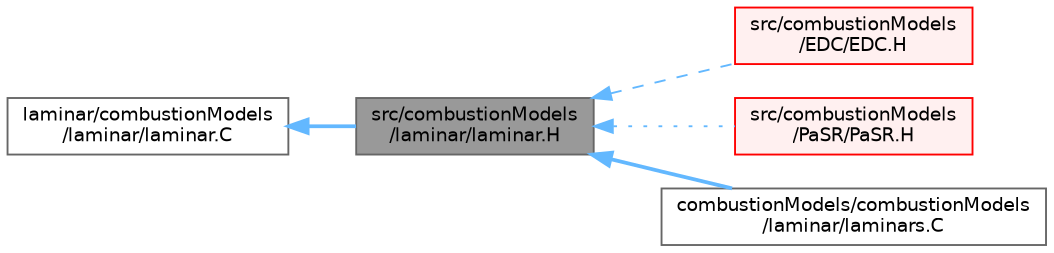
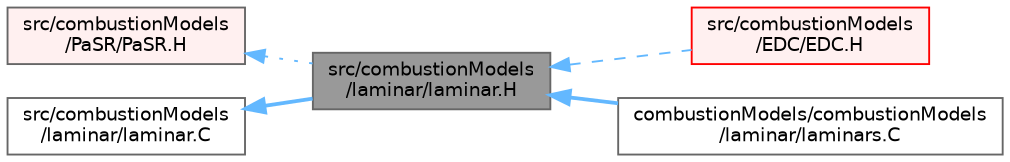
node "laminar/combustionModels /laminar/laminar.C": label "laminar/combustionModels /laminar/laminar.C" -> "src/combustionModels /laminar/laminar.C"
edge "src/combustionModels /PaSR/PaSR.H" -> "src/combustionModels /laminar/laminar.H": reversed
node "src/combustionModels /PaSR/PaSR.H": color red -> grey40
